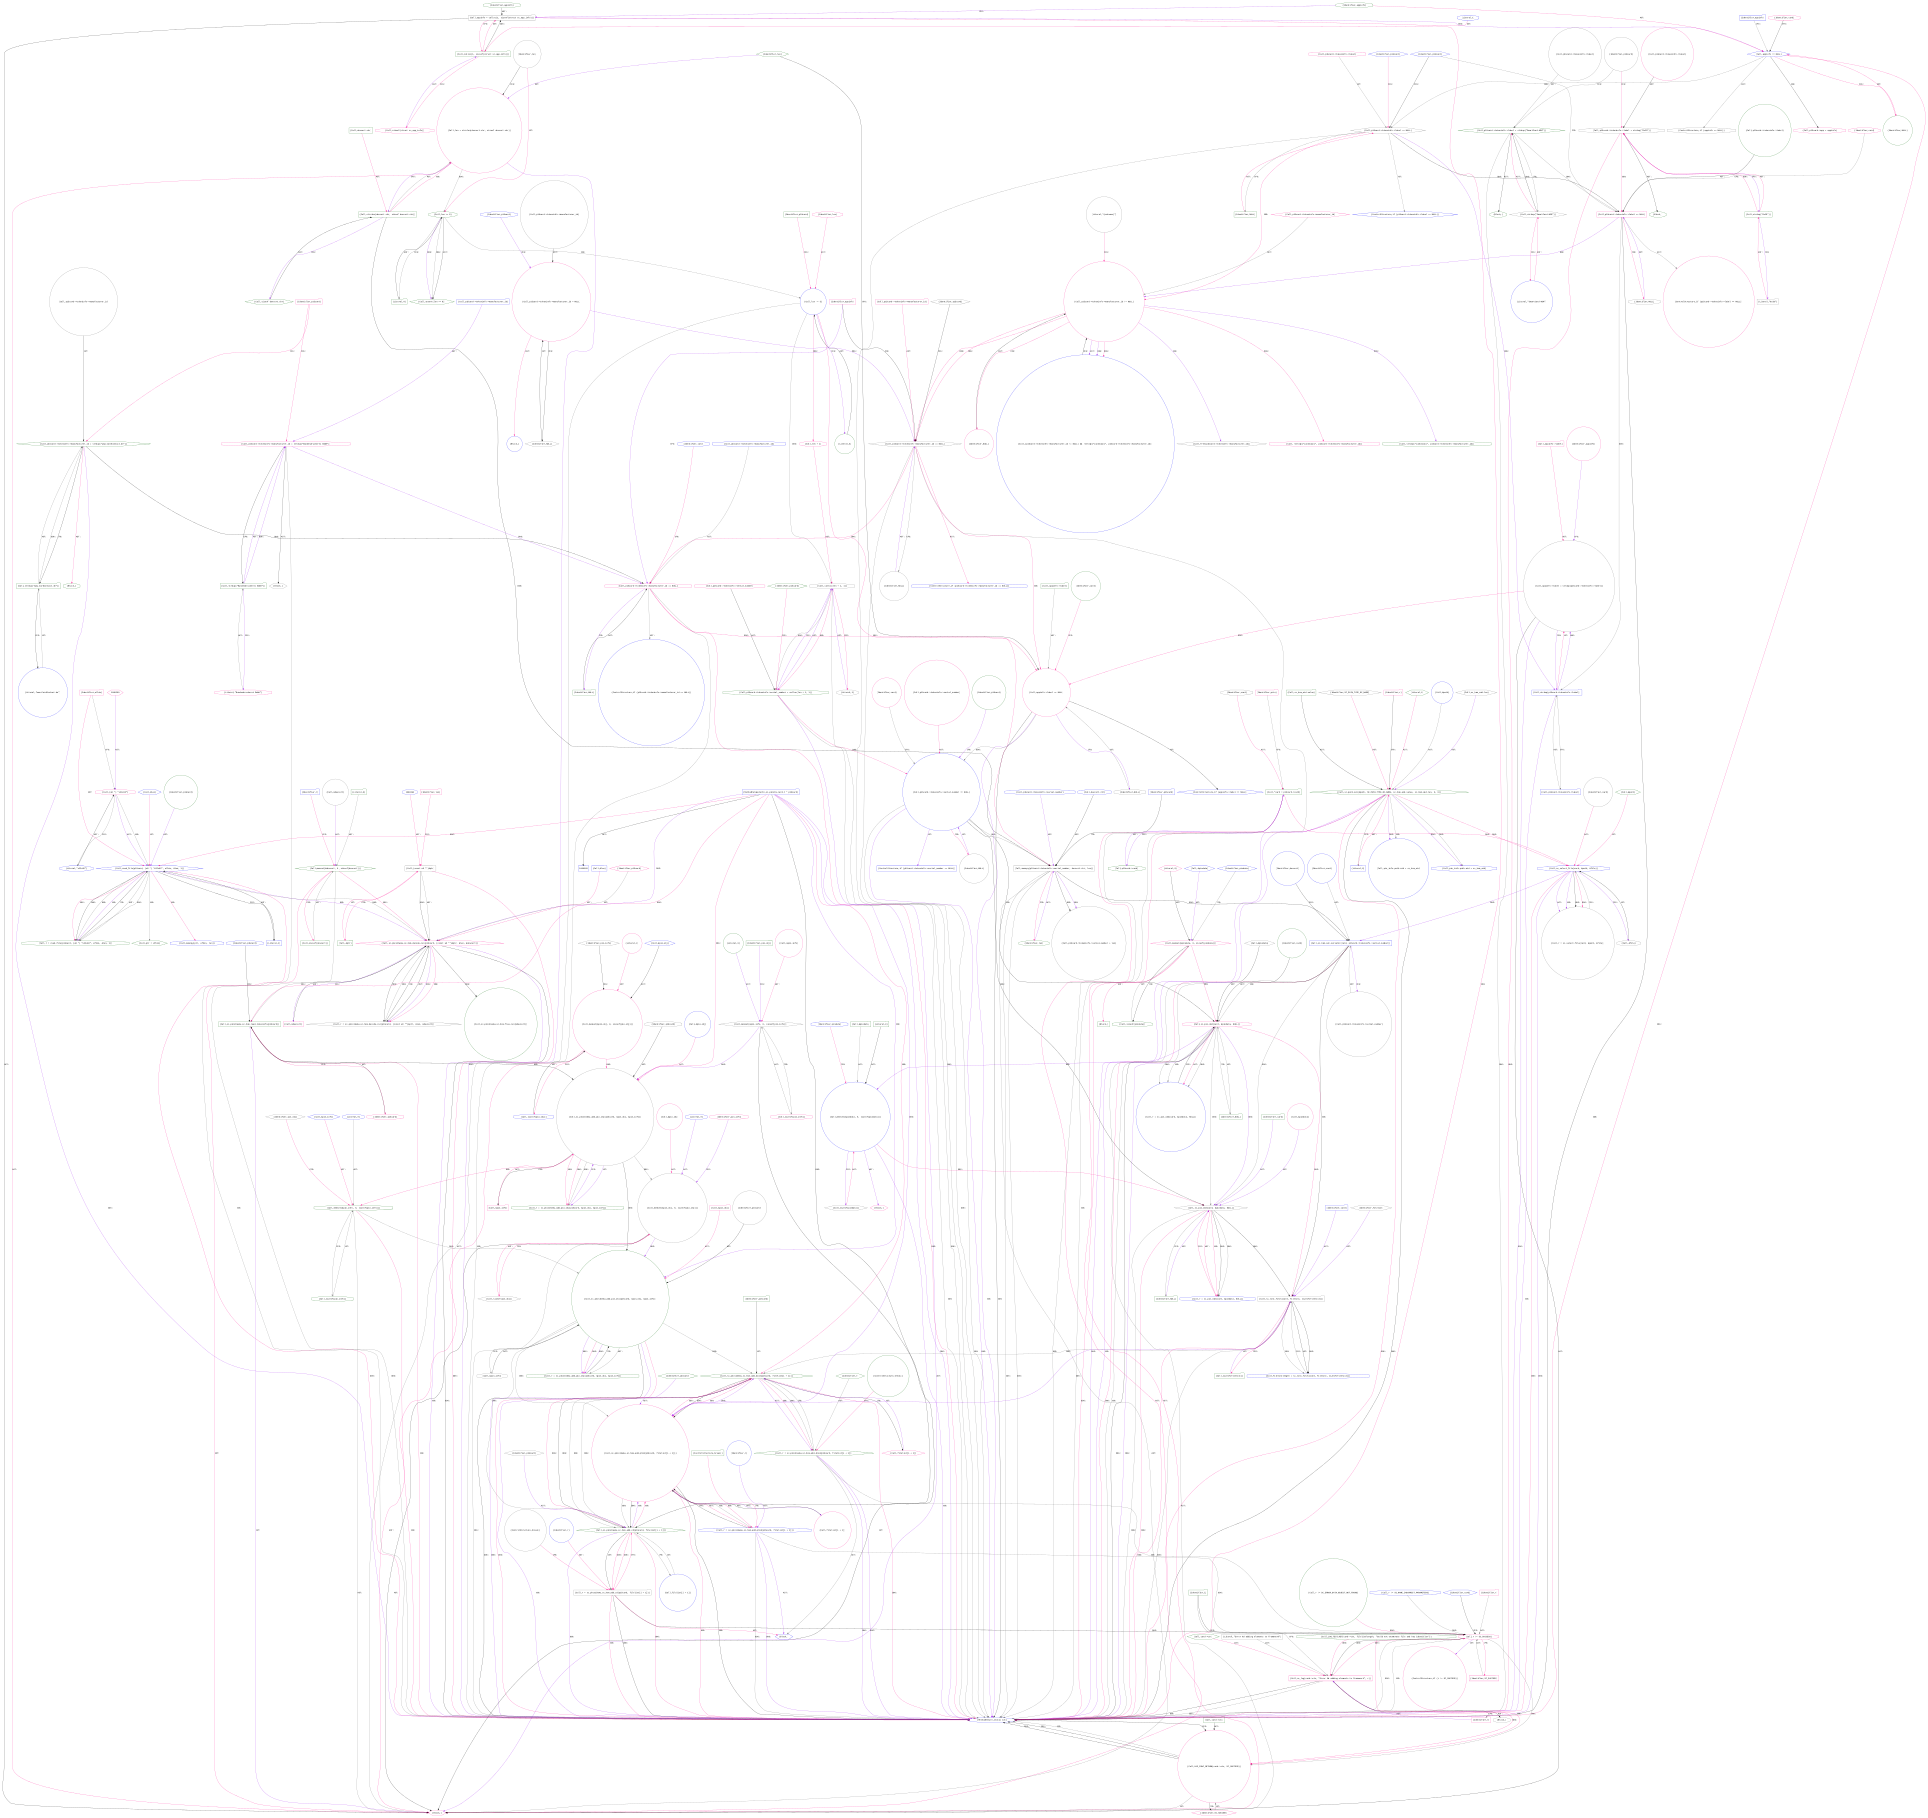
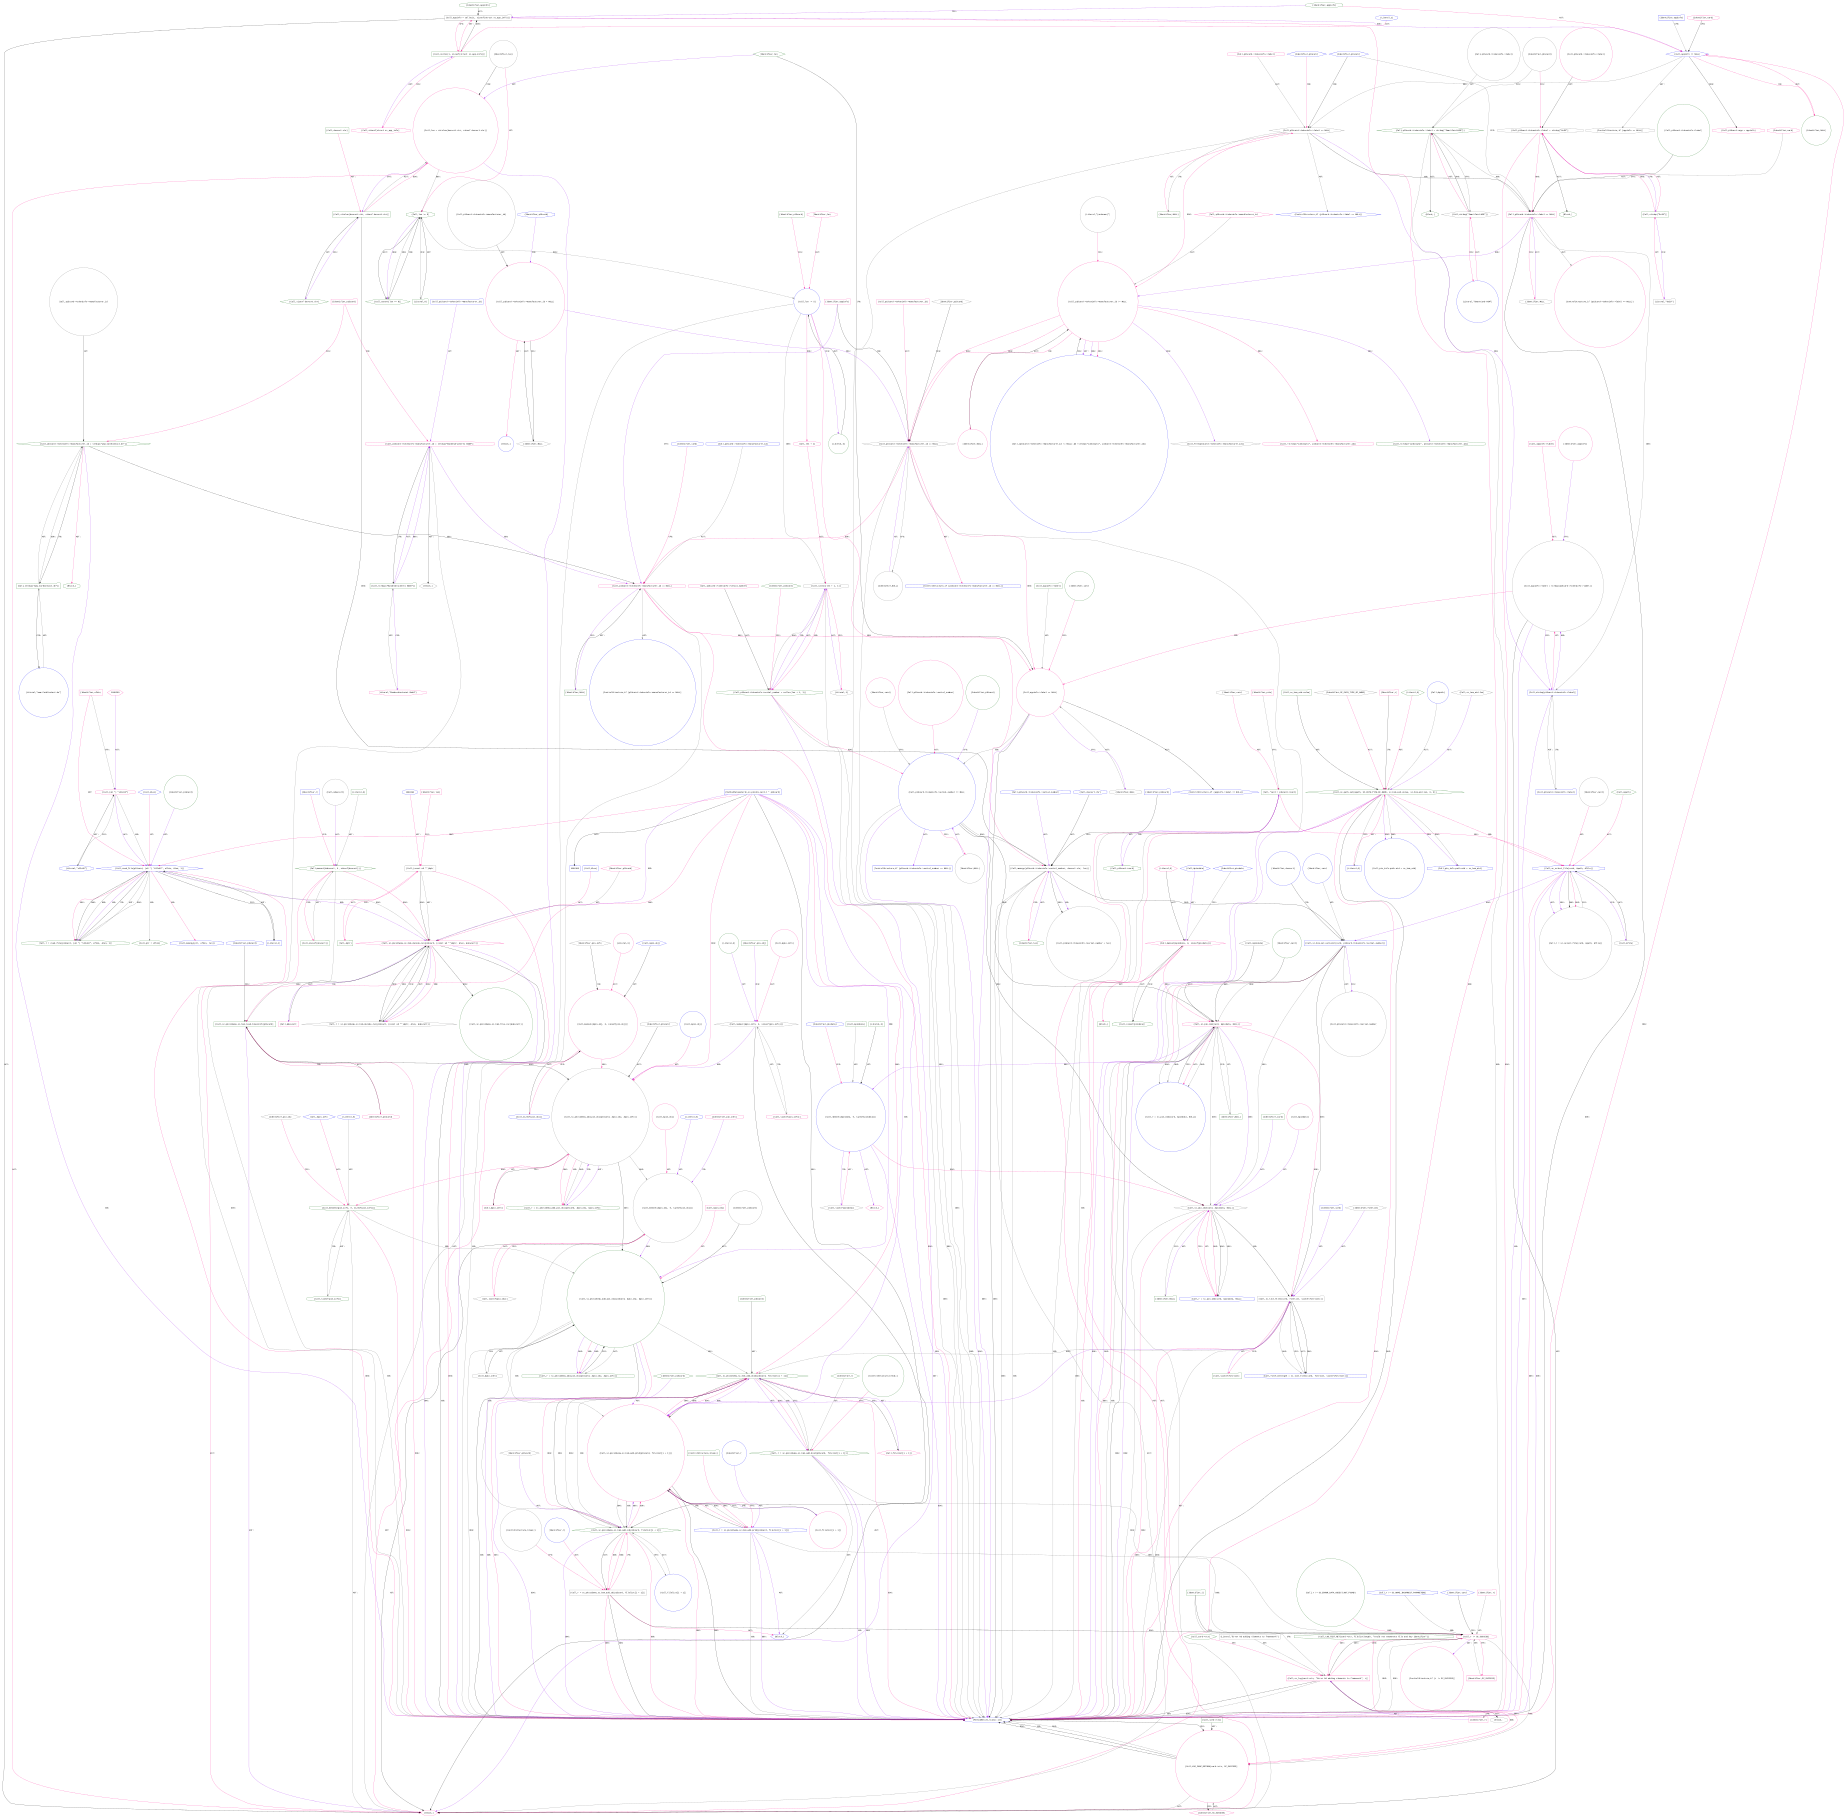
edge "(Call,assert(len >= 8))" -> "(Call,len >= 8)": added, label "CFG:"
